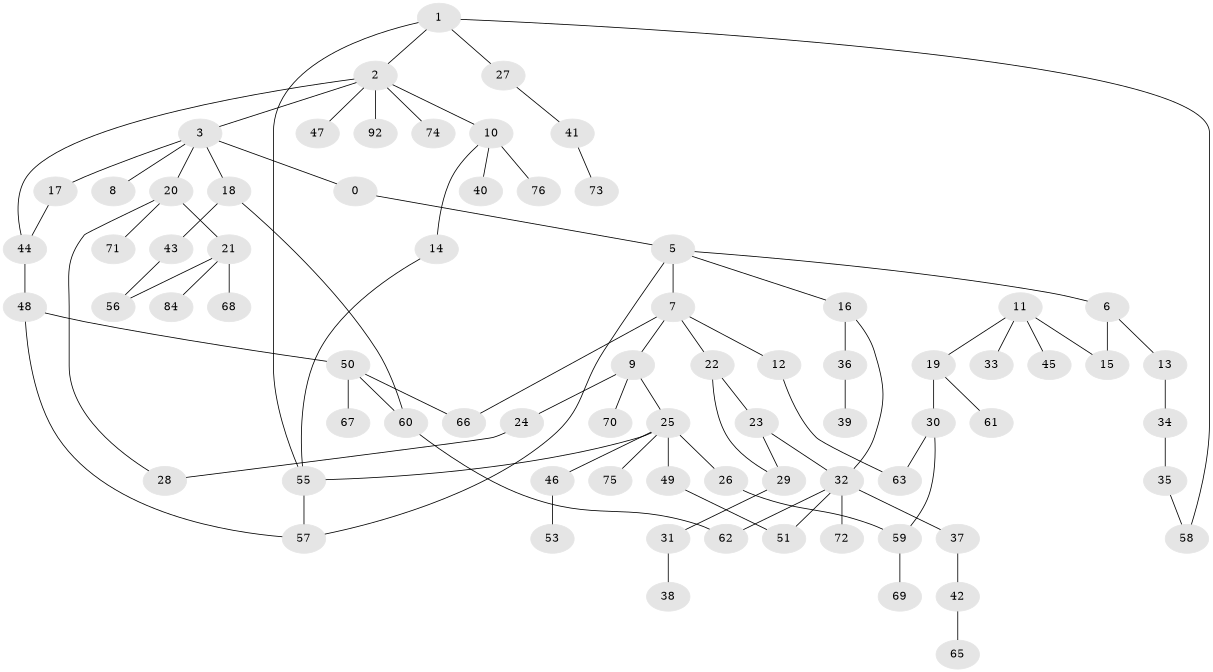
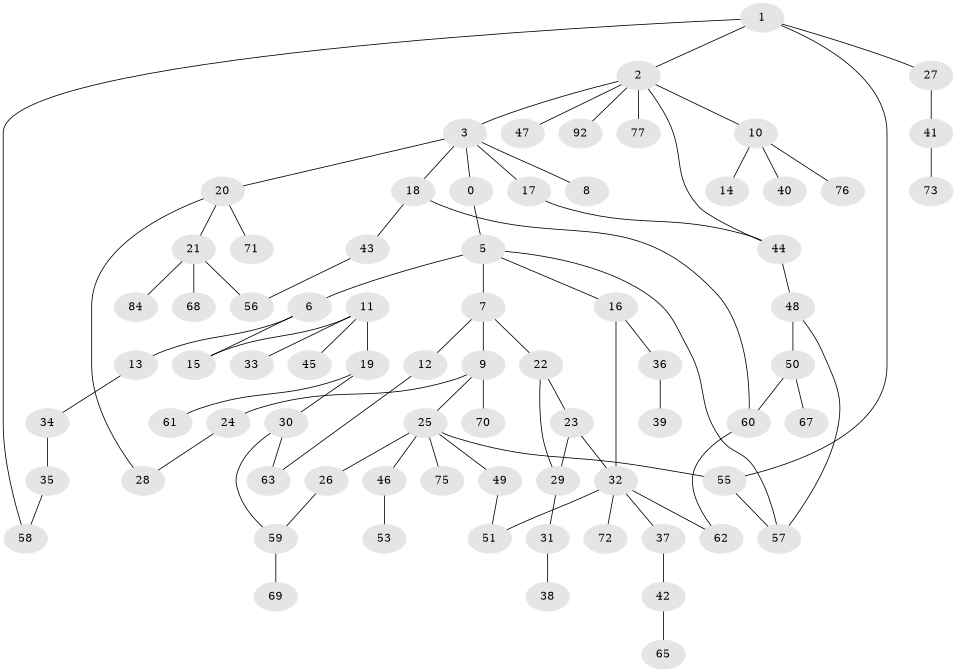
node "74": label "74" -> "77"
edge "14" -- "55": removed
node "66": removed
